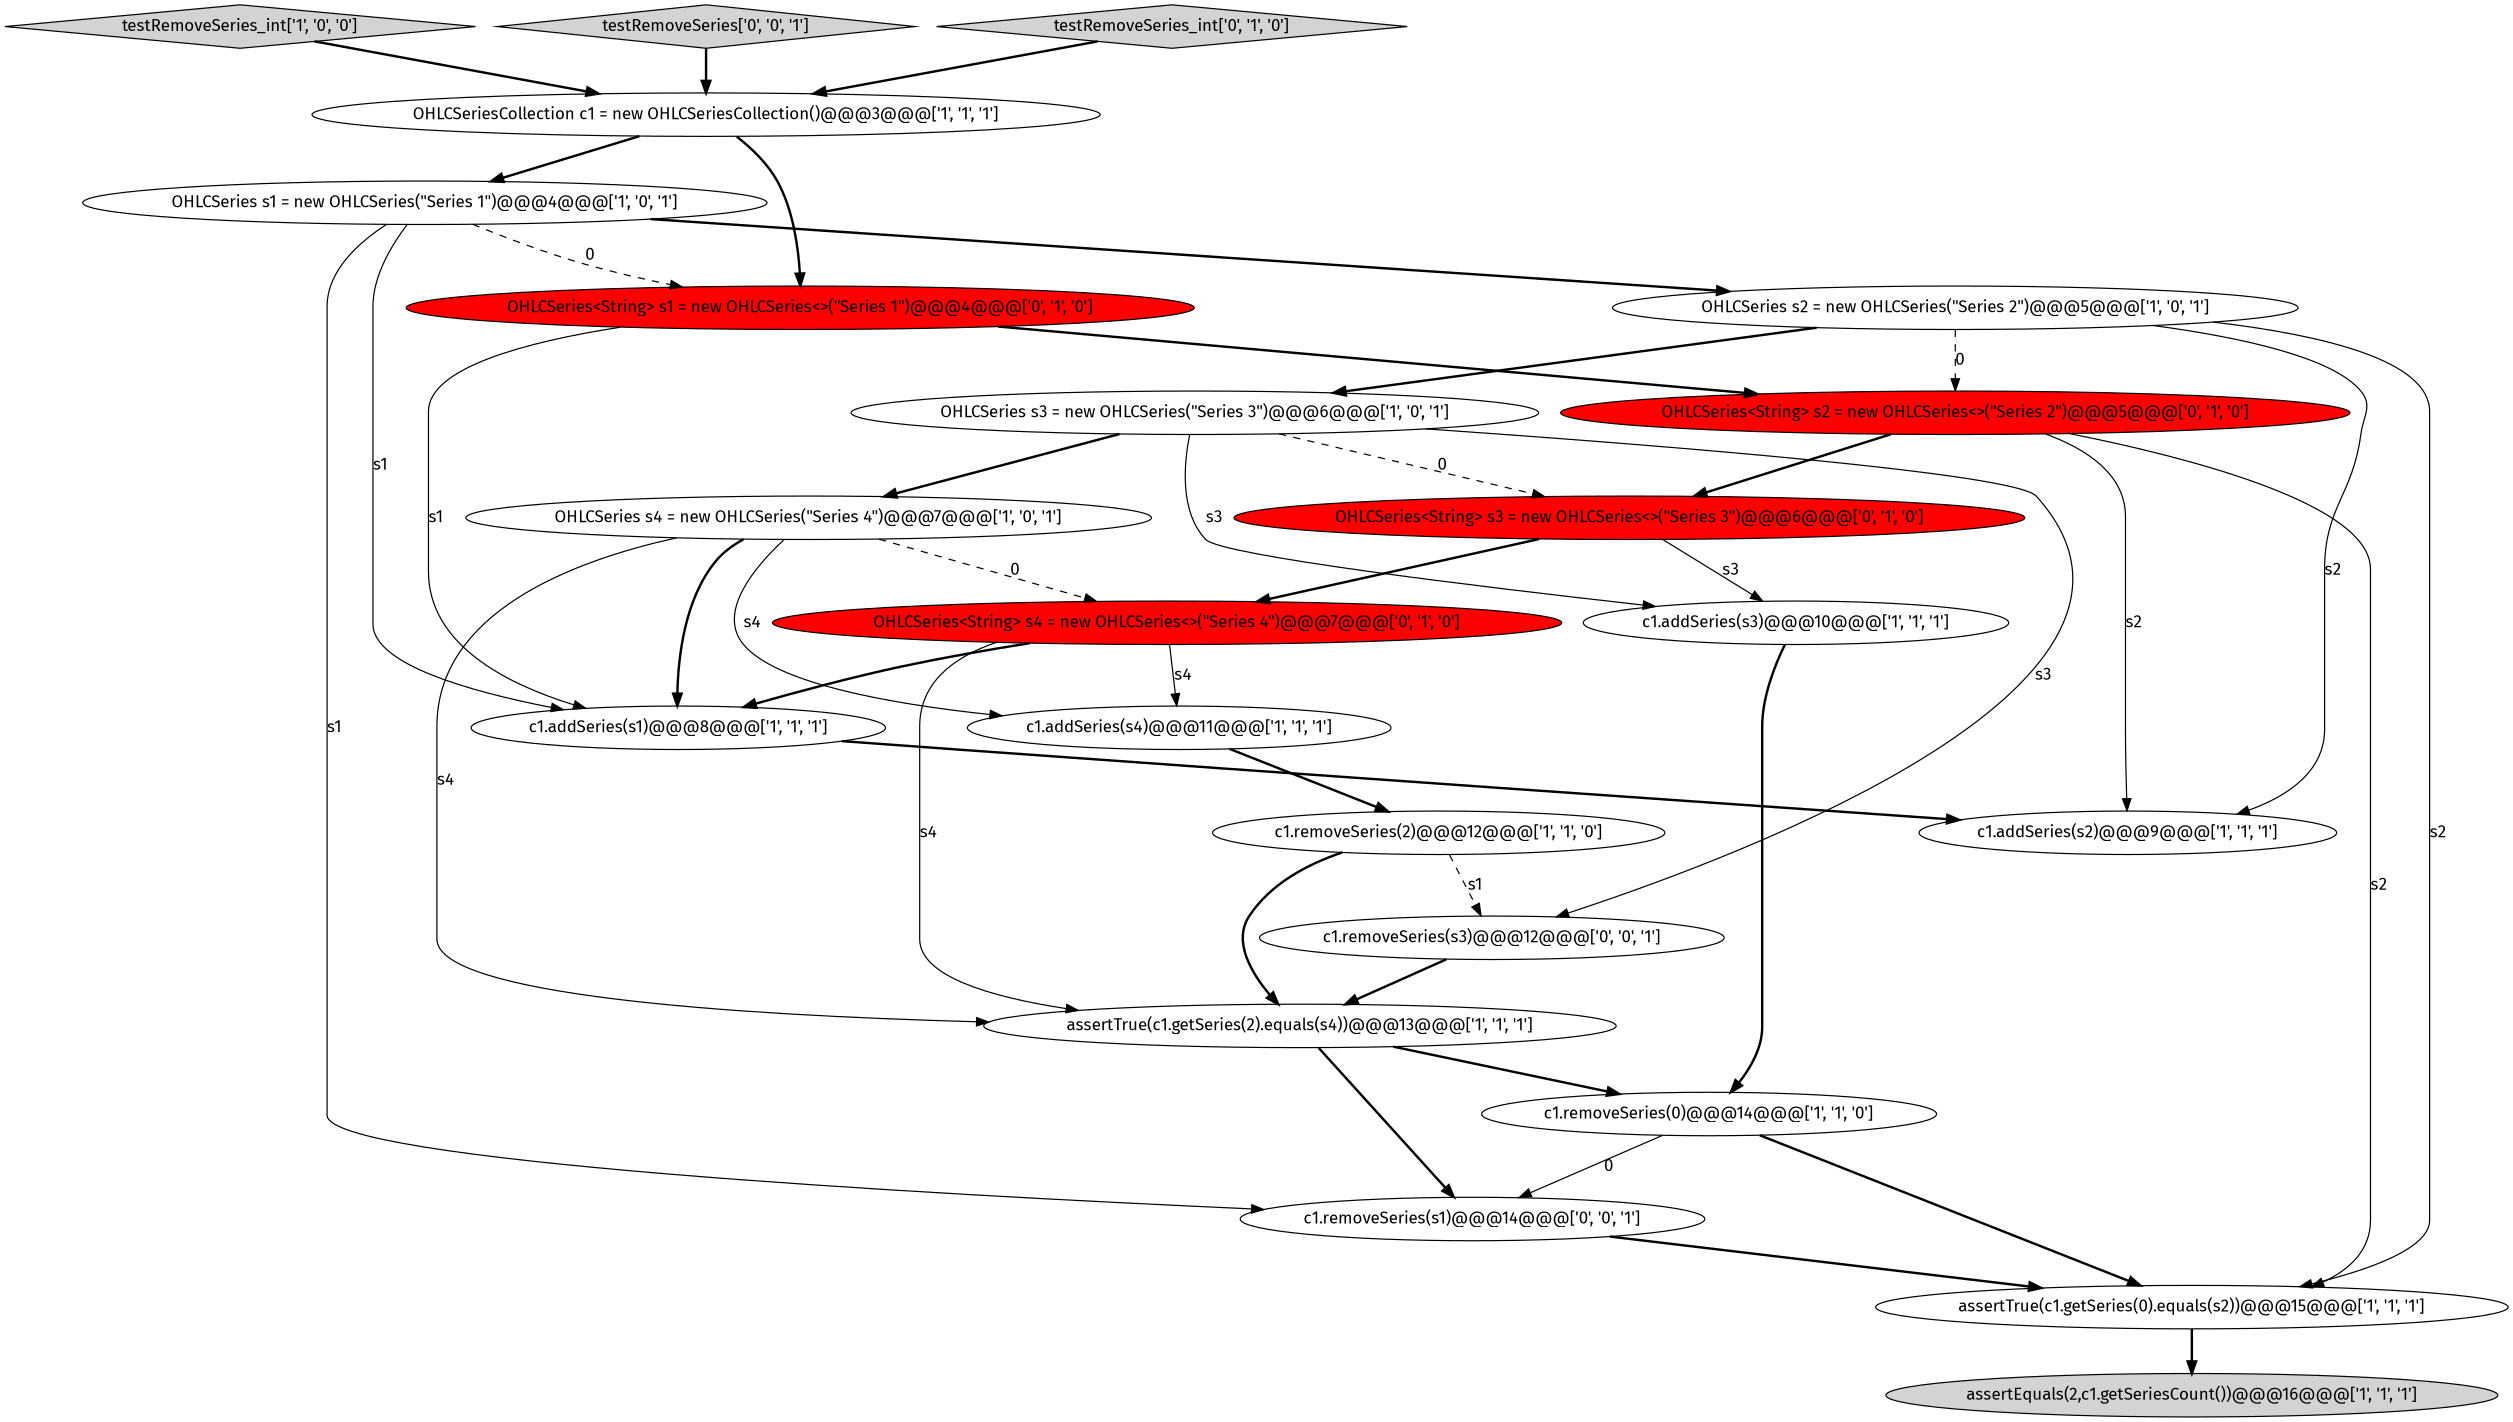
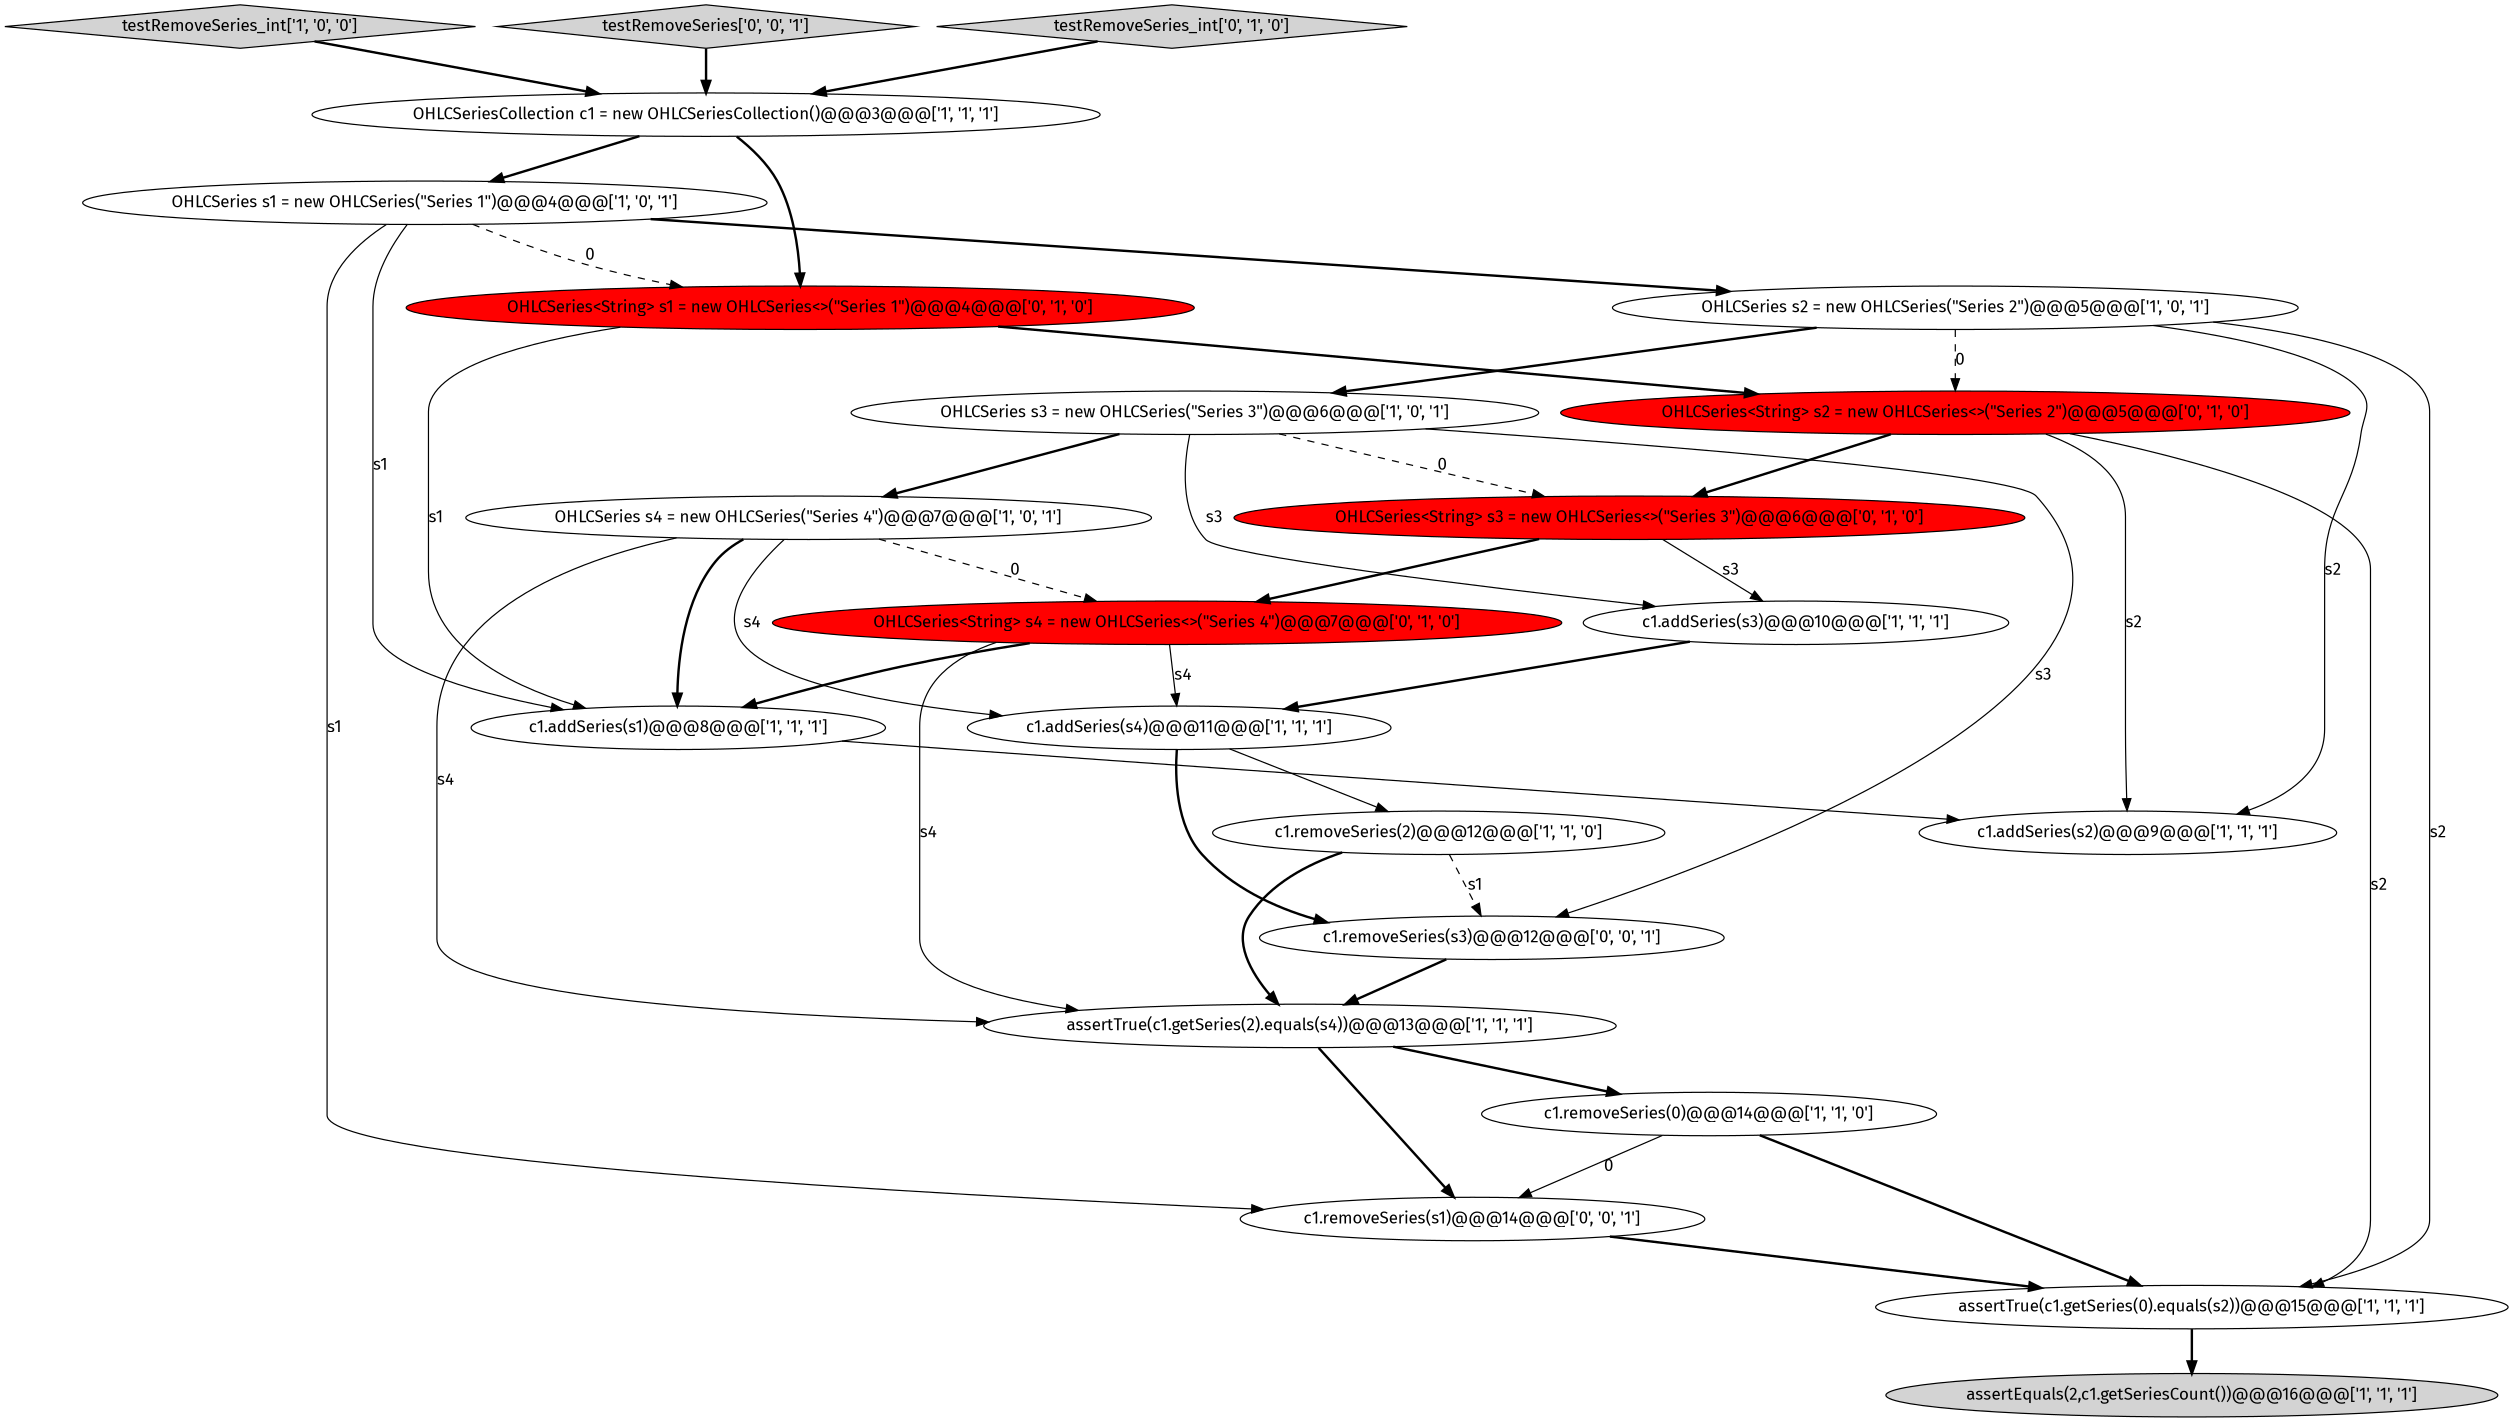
edge "c1.addSeries(s1)@@@8@@@['1', '1', '1']" -> "c1.addSeries(s2)@@@9@@@['1', '1', '1']": style bold -> solid
edge "c1.addSeries(s4)@@@11@@@['1', '1', '1']" -> "c1.removeSeries(2)@@@12@@@['1', '1', '0']": style bold -> solid
edge "c1.addSeries(s4)@@@11@@@['1', '1', '1']" -> "c1.removeSeries(s3)@@@12@@@['0', '0', '1']": added
edge "c1.addSeries(s3)@@@10@@@['1', '1', '1']" -> "c1.removeSeries(0)@@@14@@@['1', '1', '0']": now "c1.addSeries(s3)@@@10@@@['1', '1', '1']" -> "c1.addSeries(s4)@@@11@@@['1', '1', '1']"
